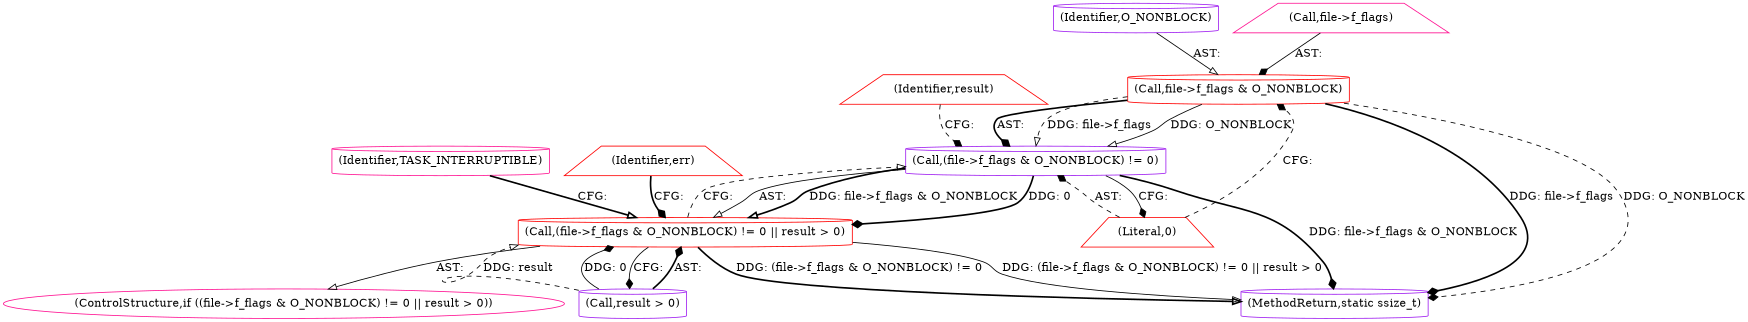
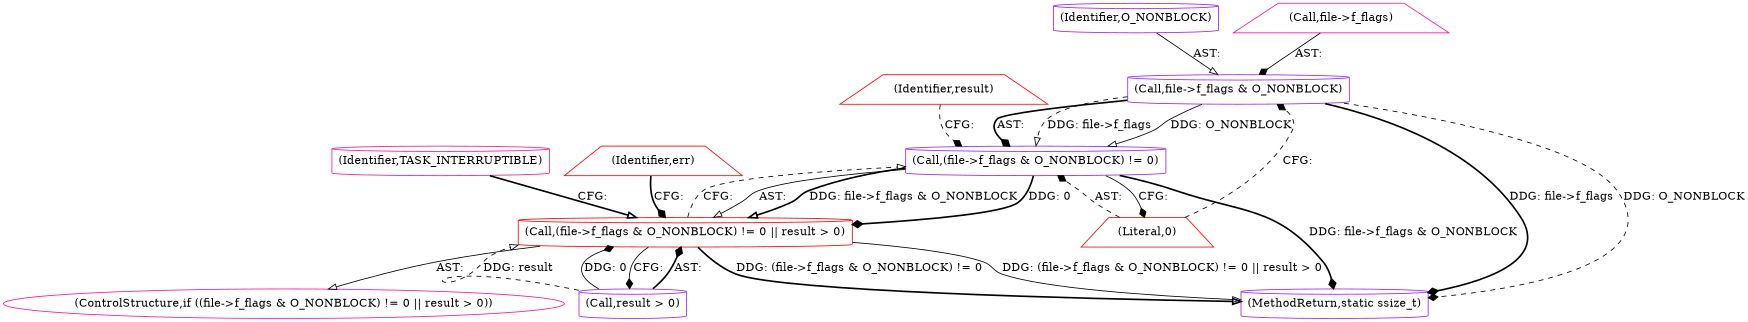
node "(Call,file->f_flags & O_NONBLOCK)": color red -> purple
